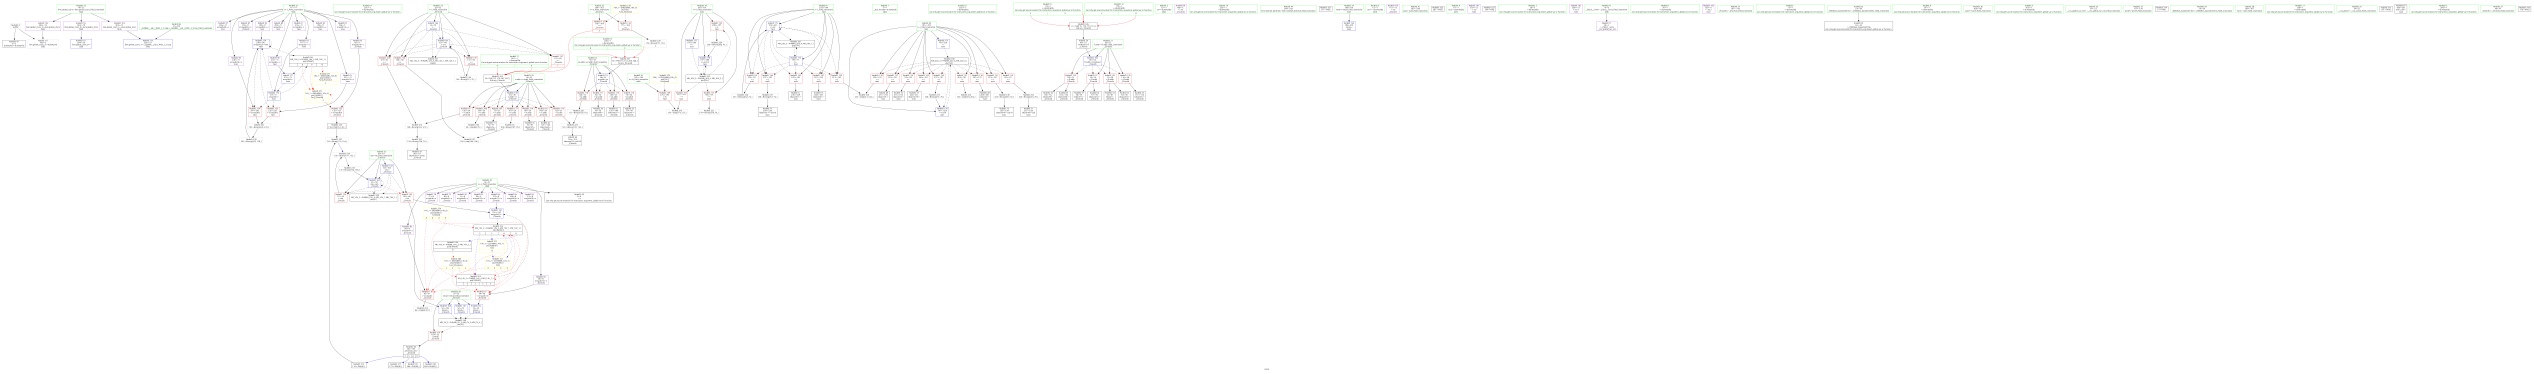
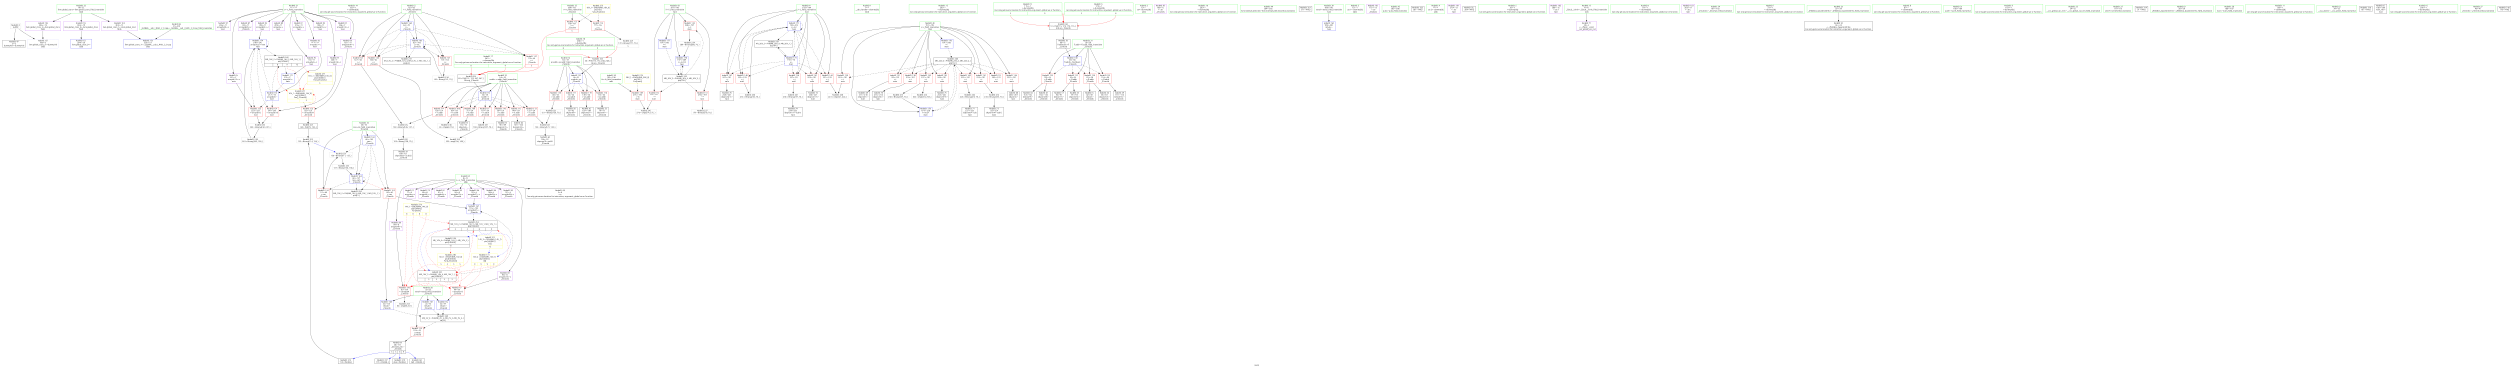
edge "NodeID: 135" -> "NodeID: 244": now "NodeID: 143" -> "NodeID: 244"
edge "NodeID: 163" -> "NodeID: 124": now "NodeID: 163" -> "NodeID: 238"
